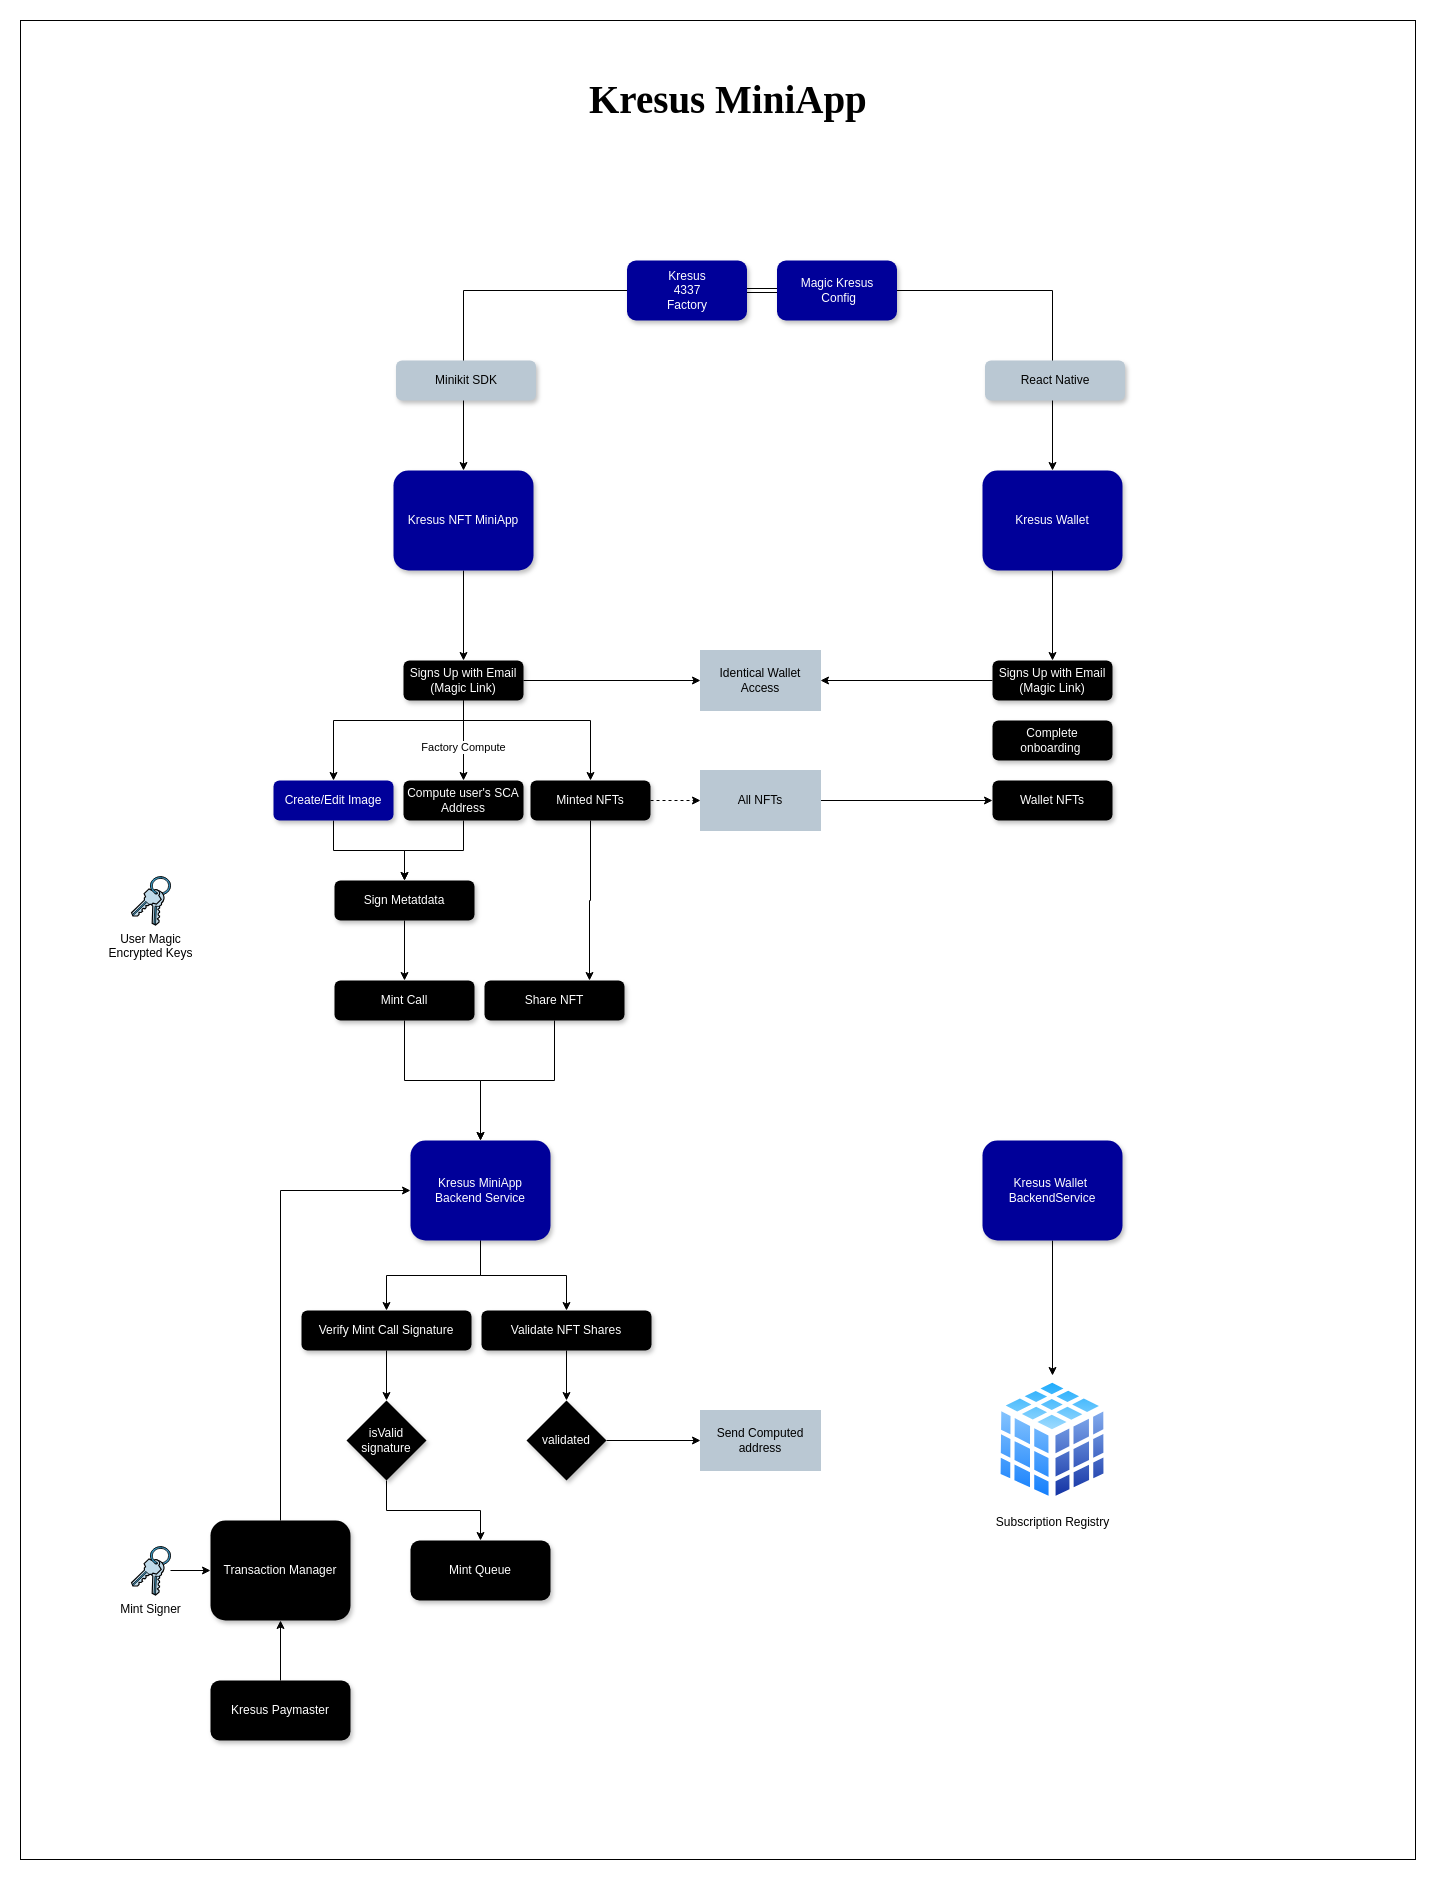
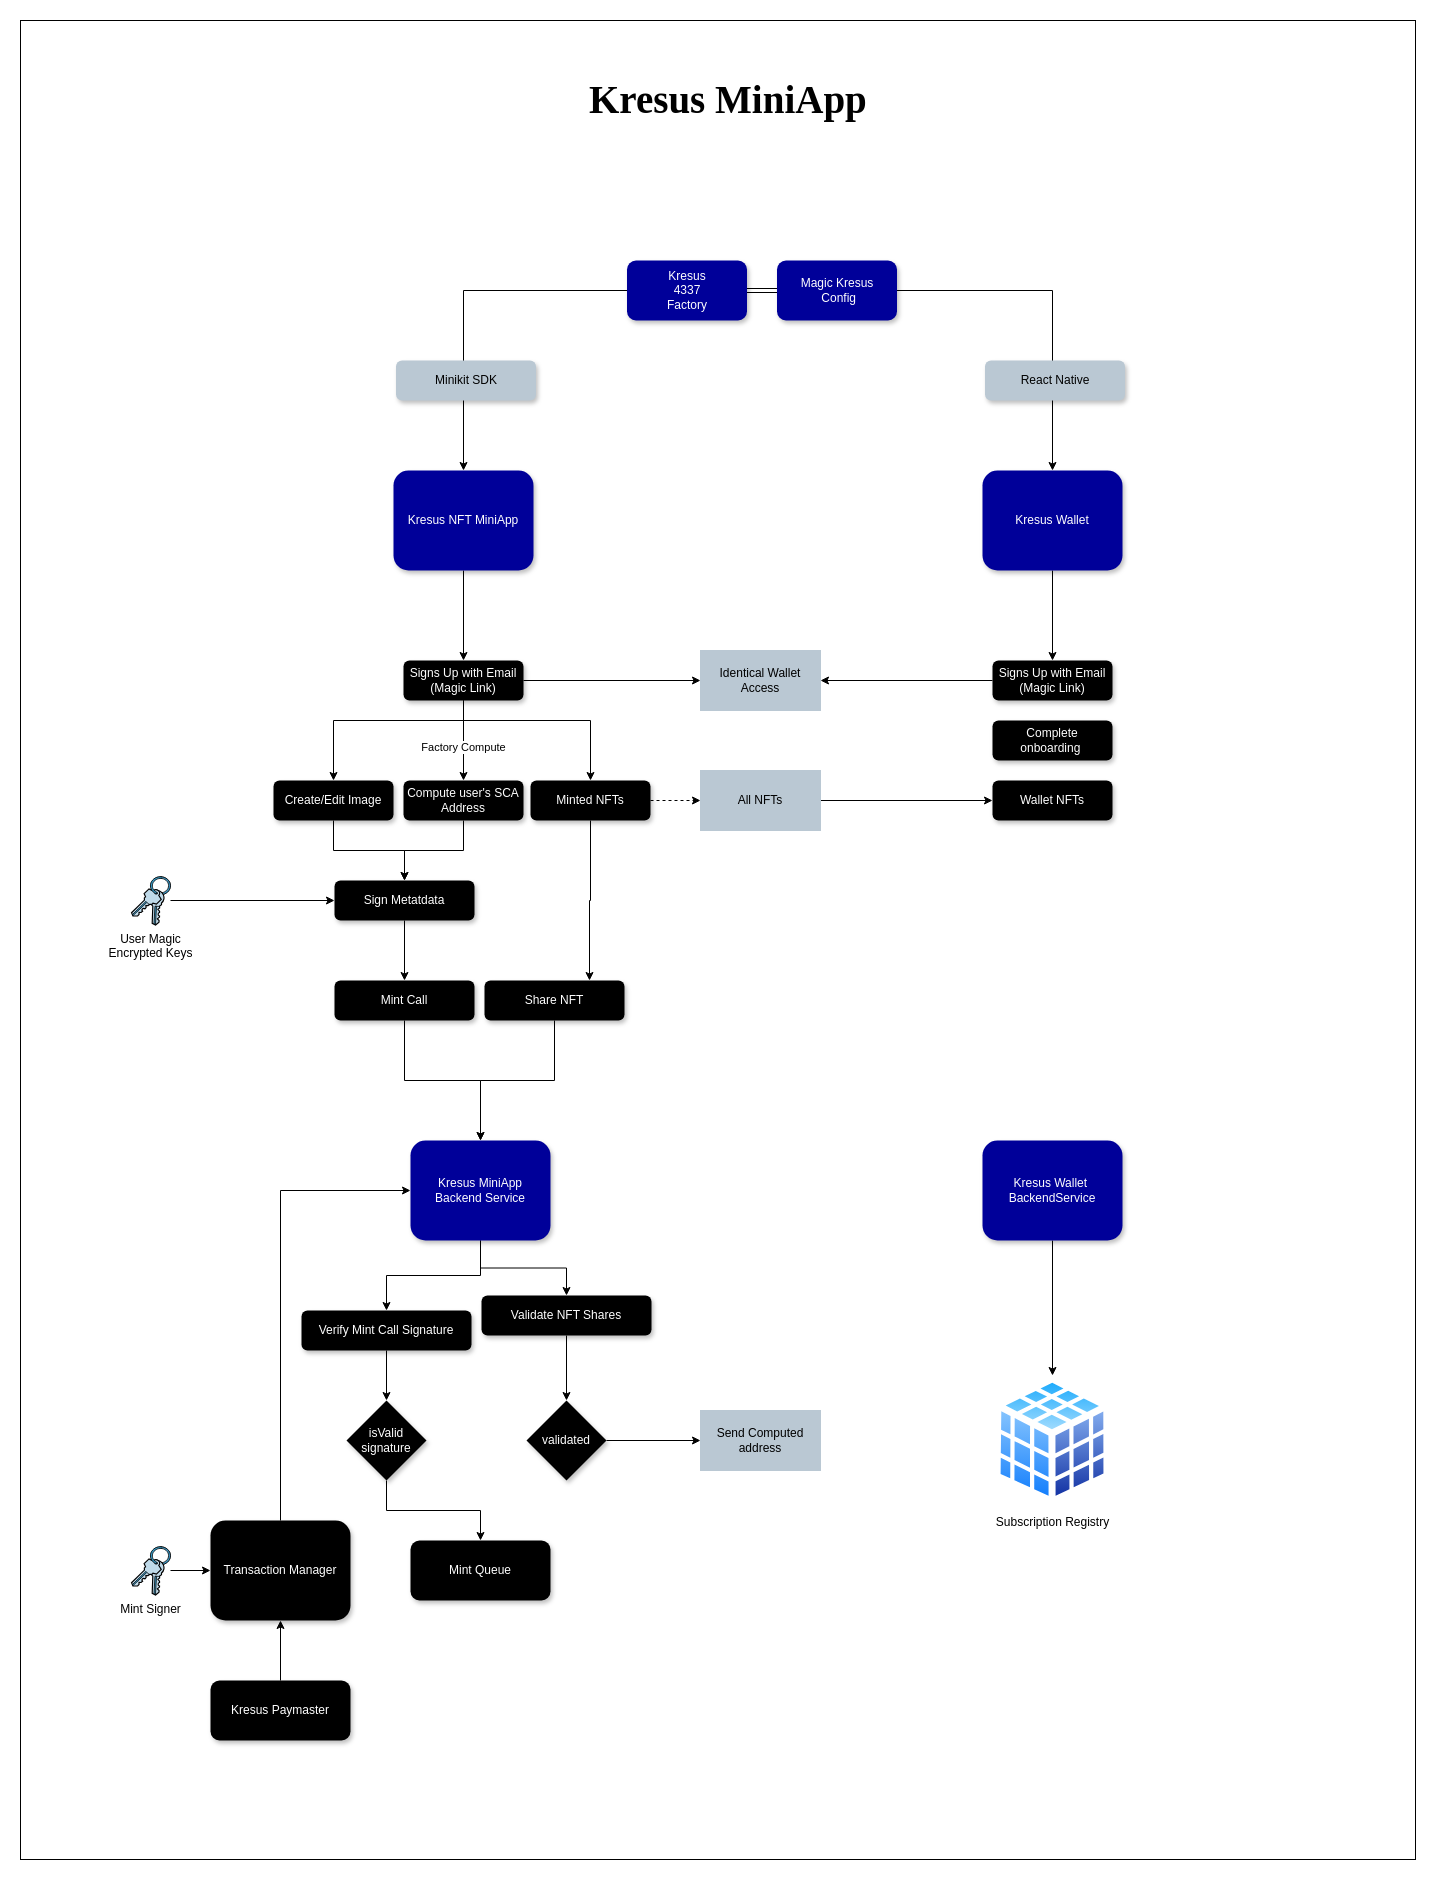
node "Create/Edit Image": fillcolor #000099 -> #000000
edge "User Magic Encrypted Keys" -> "Sign Metatdata": added
node "Validate NFT Shares": moved (567, 1331) -> (567, 1316)
